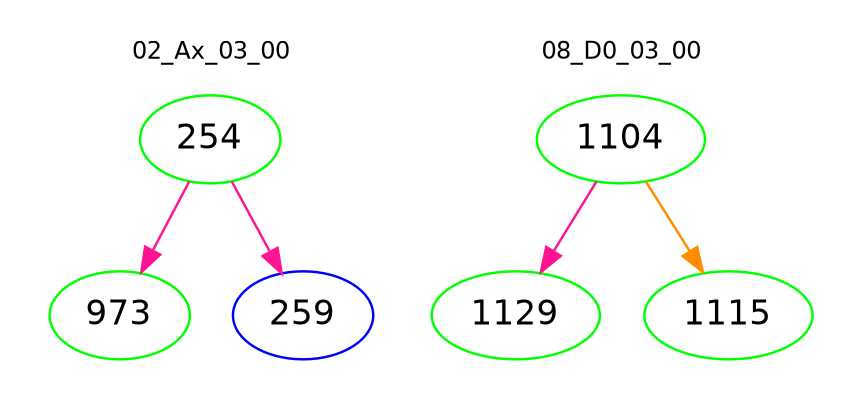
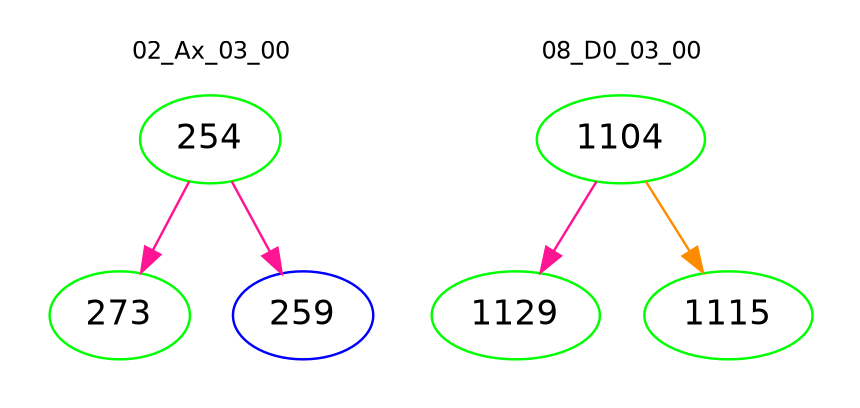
node "973": label "973" -> "273"
